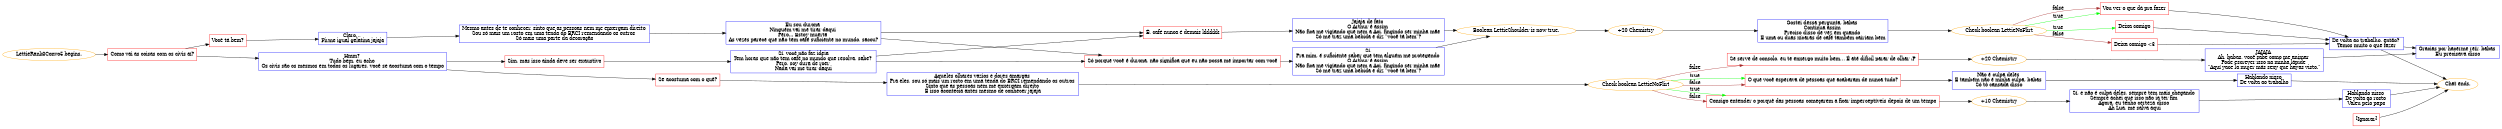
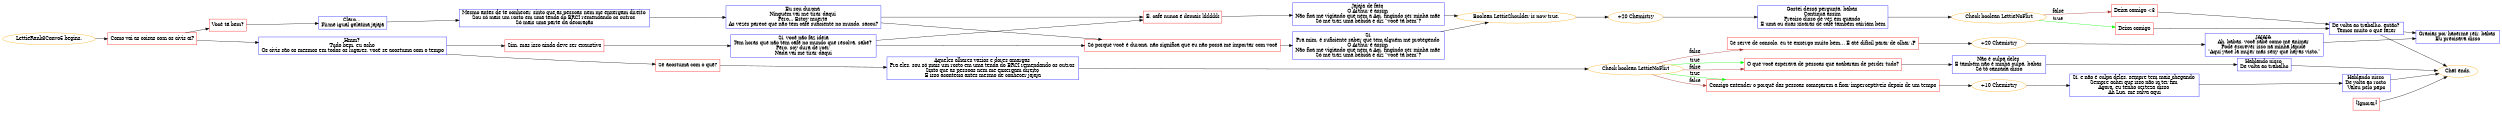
node "Vou ver o que dá pra fazer": removed
node "O que você esperava de pessoas que acabaram de nunca tudo?": label "O que você esperava de pessoas que acabaram de nunca tudo?" -> "O que você esperava de pessoas que acabaram de perder tudo?"
